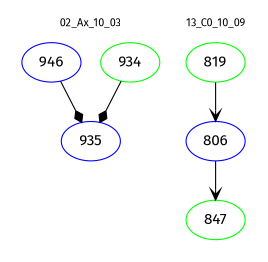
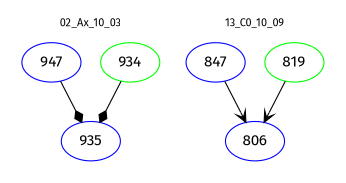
node "946": label "946" -> "947"
edge "806" -> "847": reversed
node "847": color green -> blue
